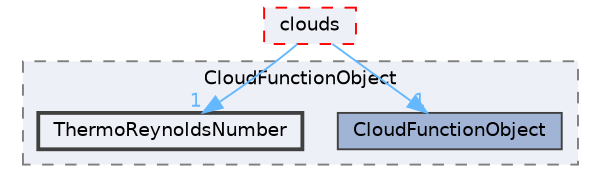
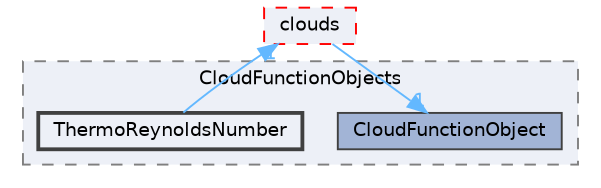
edge "clouds" -> "ThermoReynoldsNumber": reversed
cluster "CloudFunctionObject": label "CloudFunctionObject" -> "CloudFunctionObjects"
